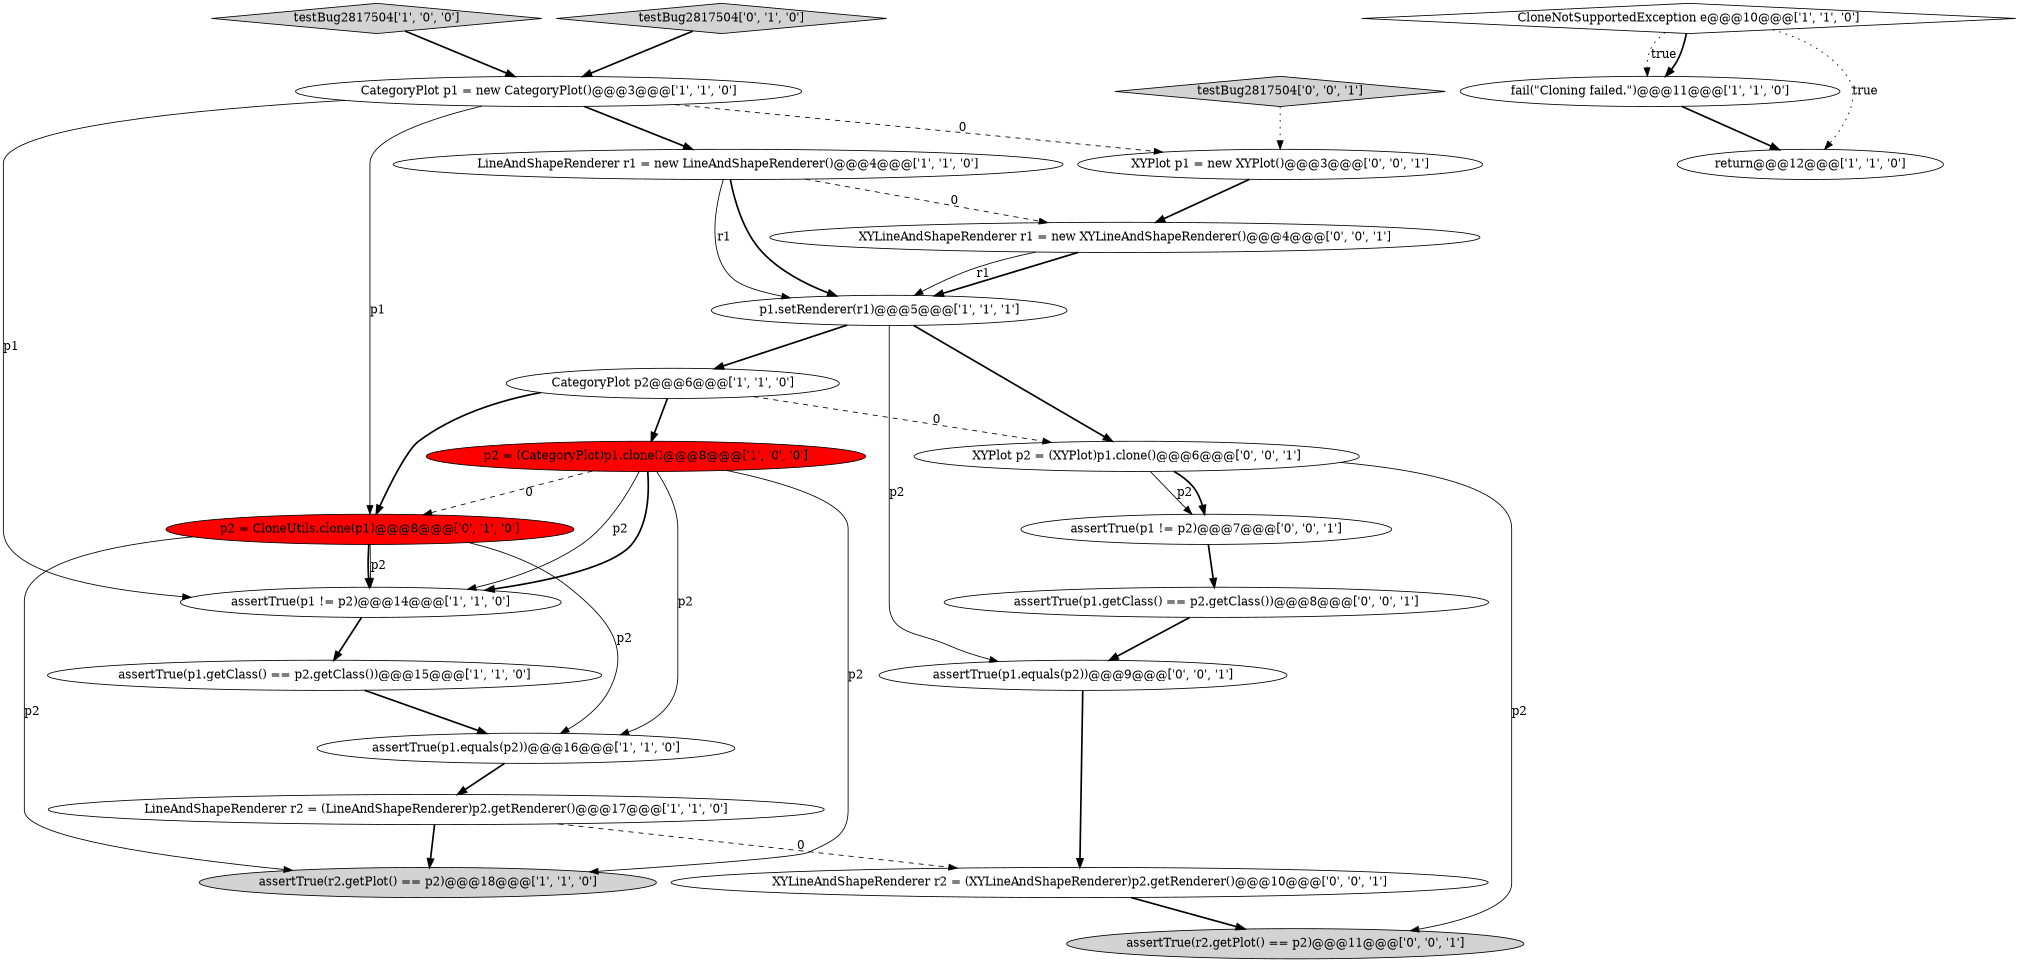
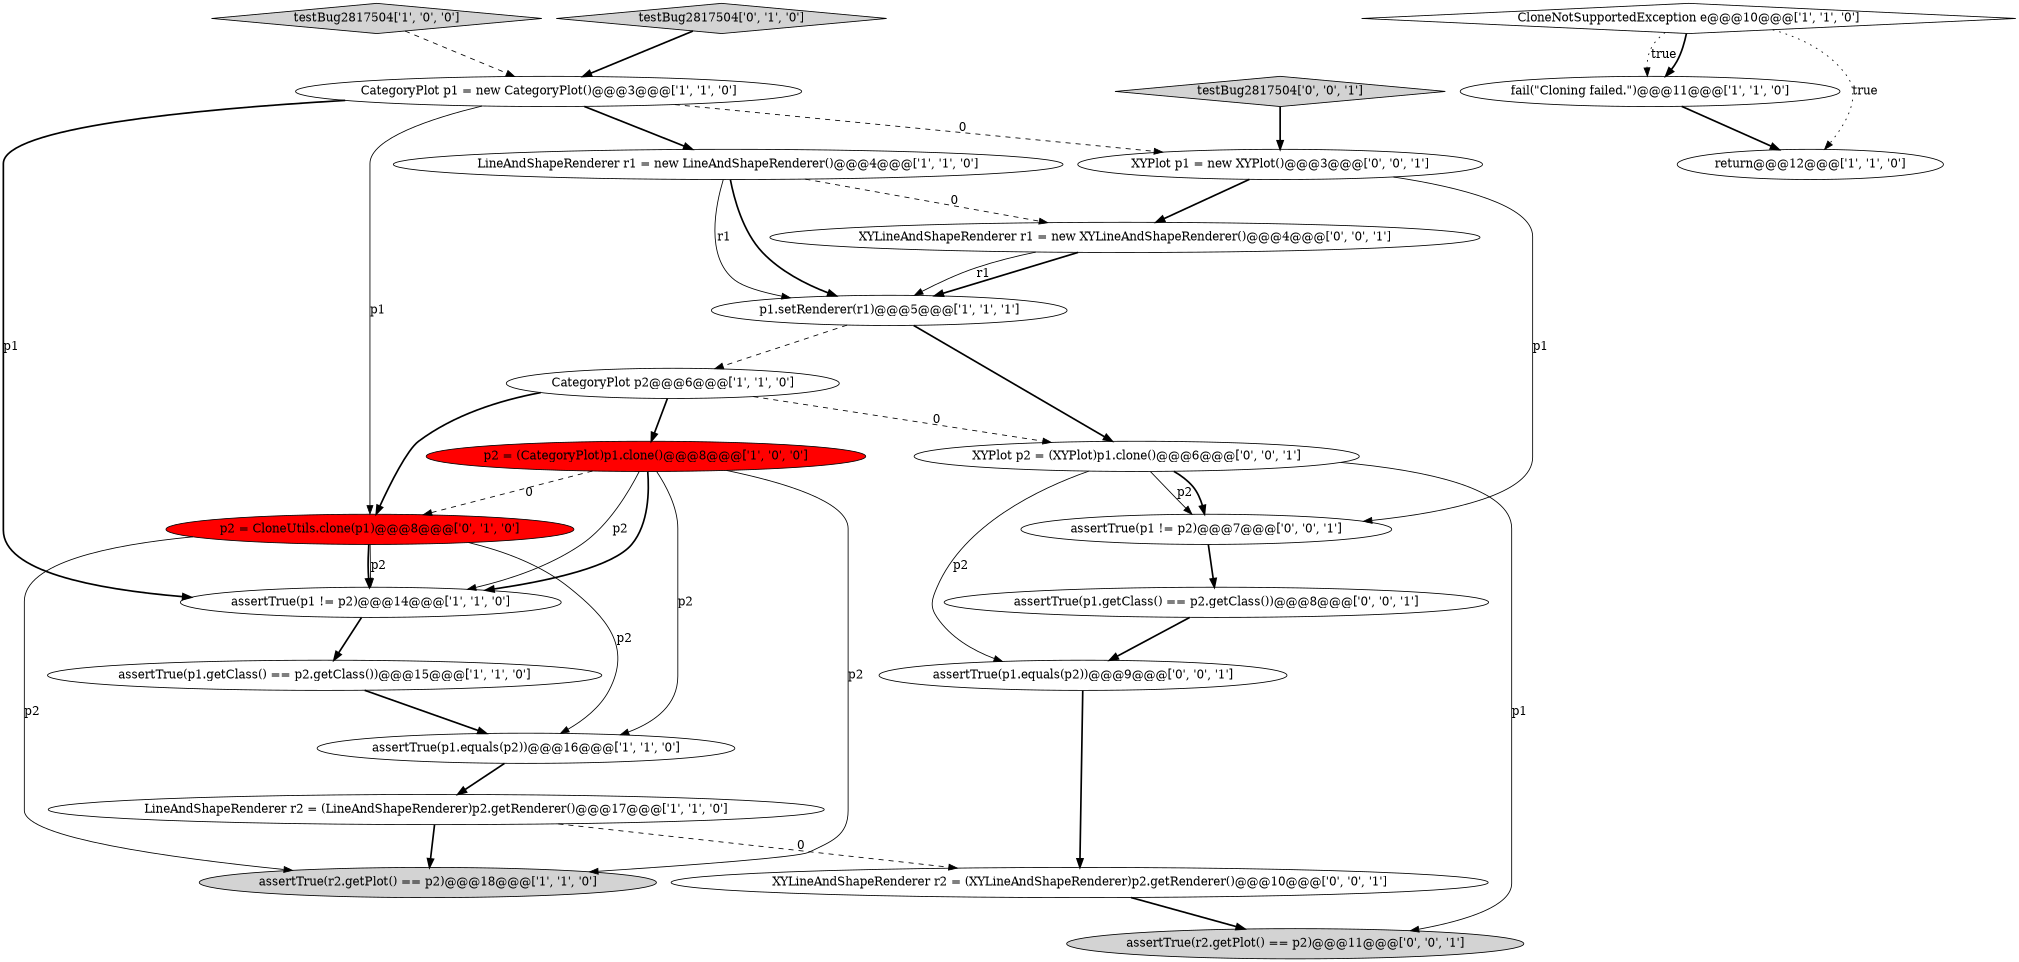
edge "testBug2817504['1', '0', '0']" -> "CategoryPlot p1 = new CategoryPlot()@@@3@@@['1', '1', '0']": style bold -> dashed
edge "testBug2817504['0', '0', '1']" -> "XYPlot p1 = new XYPlot()@@@3@@@['0', '0', '1']": style dotted -> bold
edge "CategoryPlot p1 = new CategoryPlot()@@@3@@@['1', '1', '0']" -> "assertTrue(p1 != p2)@@@14@@@['1', '1', '0']": style solid -> bold
edge "p1.setRenderer(r1)@@@5@@@['1', '1', '1']" -> "CategoryPlot p2@@@6@@@['1', '1', '0']": style bold -> dashed
edge "XYPlot p1 = new XYPlot()@@@3@@@['0', '0', '1']" -> "assertTrue(p1 != p2)@@@7@@@['0', '0', '1']": added, label "p1"
edge "p1.setRenderer(r1)@@@5@@@['1', '1', '1']" -> "assertTrue(p1.equals(p2))@@@9@@@['0', '0', '1']": now "XYPlot p2 = (XYPlot)p1.clone()@@@6@@@['0', '0', '1']" -> "assertTrue(p1.equals(p2))@@@9@@@['0', '0', '1']"
edge "XYPlot p2 = (XYPlot)p1.clone()@@@6@@@['0', '0', '1']" -> "assertTrue(r2.getPlot() == p2)@@@11@@@['0', '0', '1']": label "p2" -> "p1"
